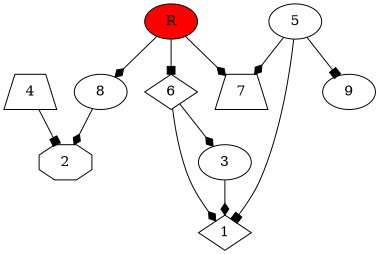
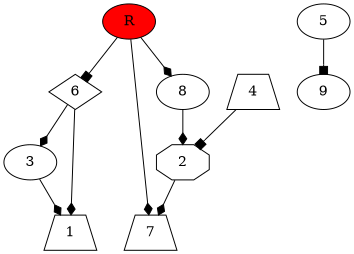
edge "5" -> "7": now "2" -> "7"
edge "5" -> "1": removed
node "1": shape diamond -> trapezium
